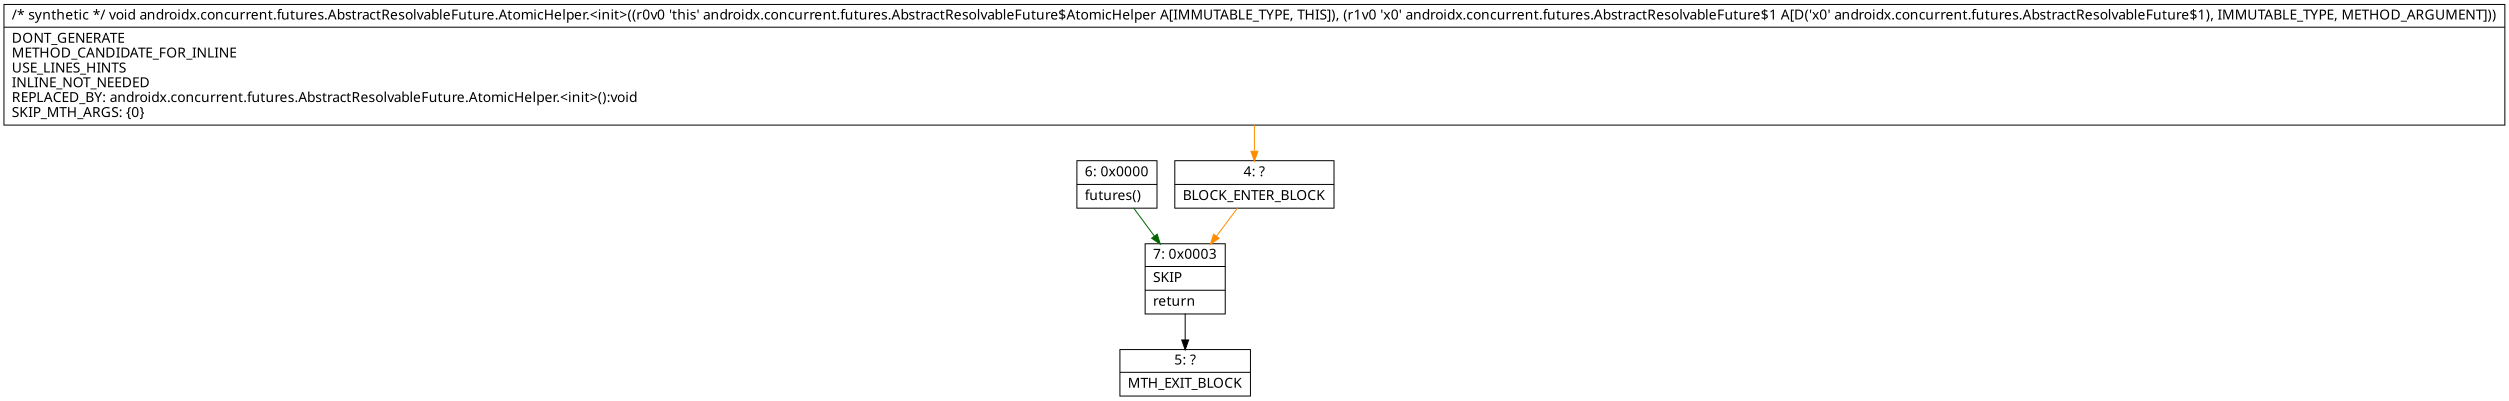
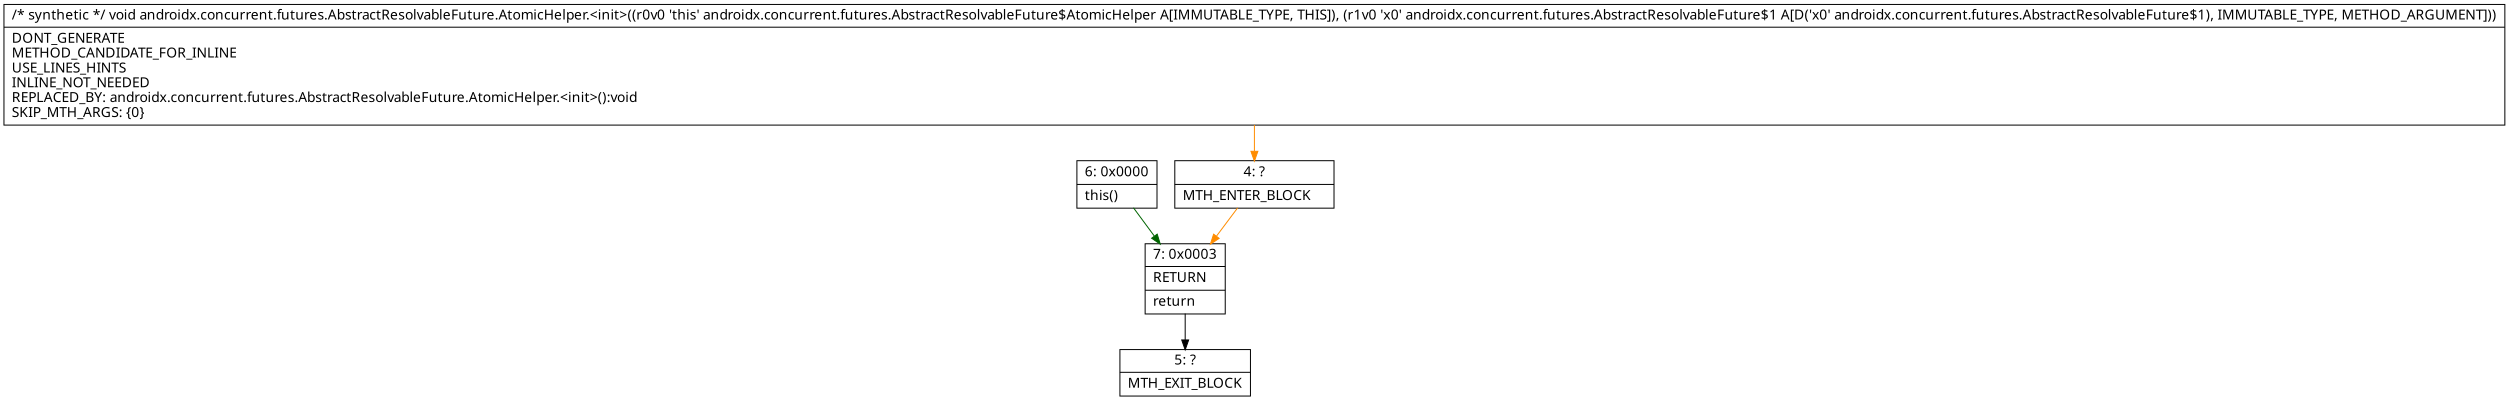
node "6: 0x0000": text "futures()" -> "this()"
node "4: ?": text "BLOCK_ENTER_BLOCK" -> "MTH_ENTER_BLOCK"
node "7: 0x0003": text "SKIP" -> "RETURN"
